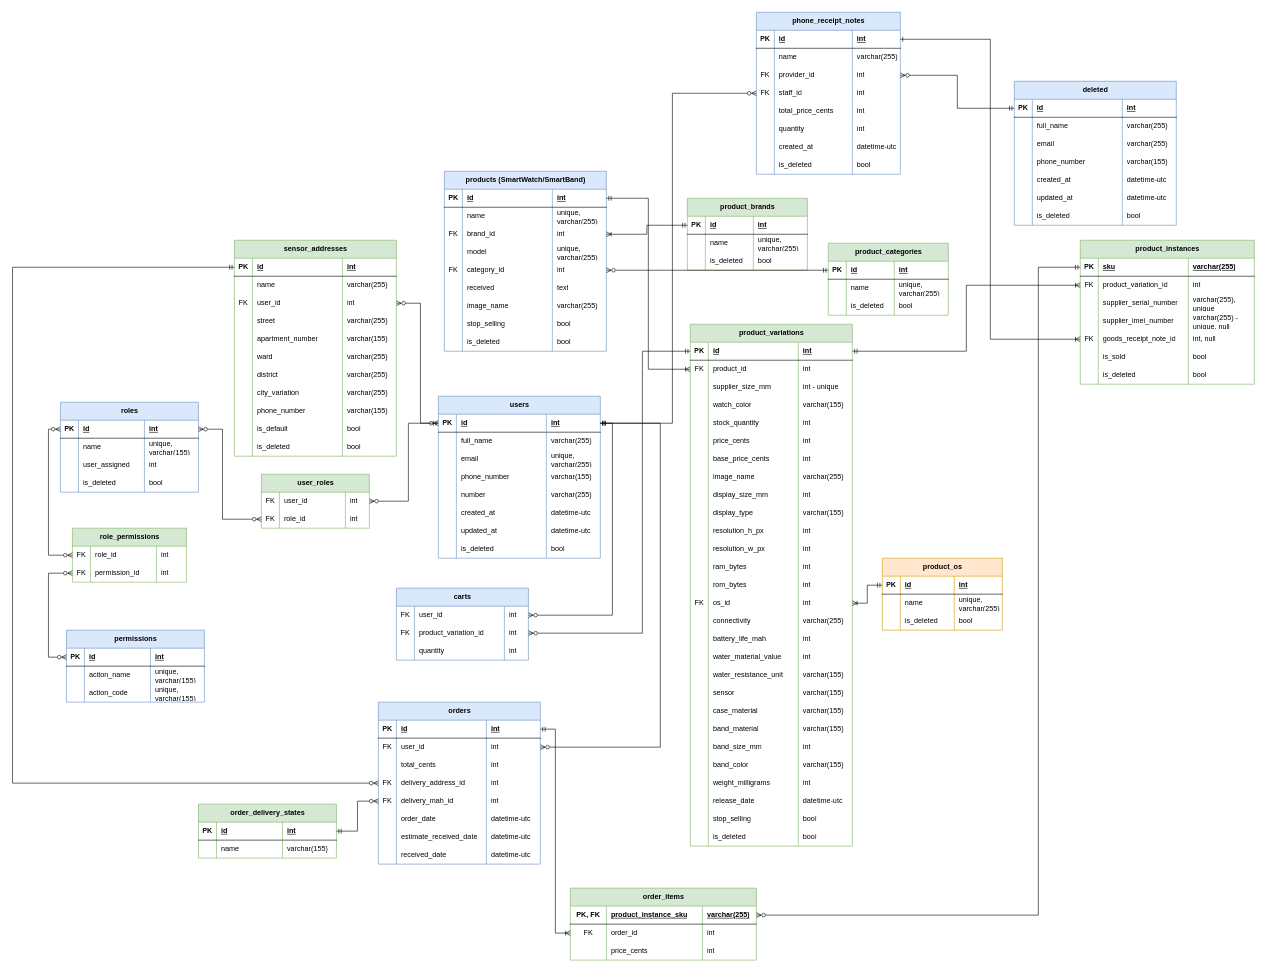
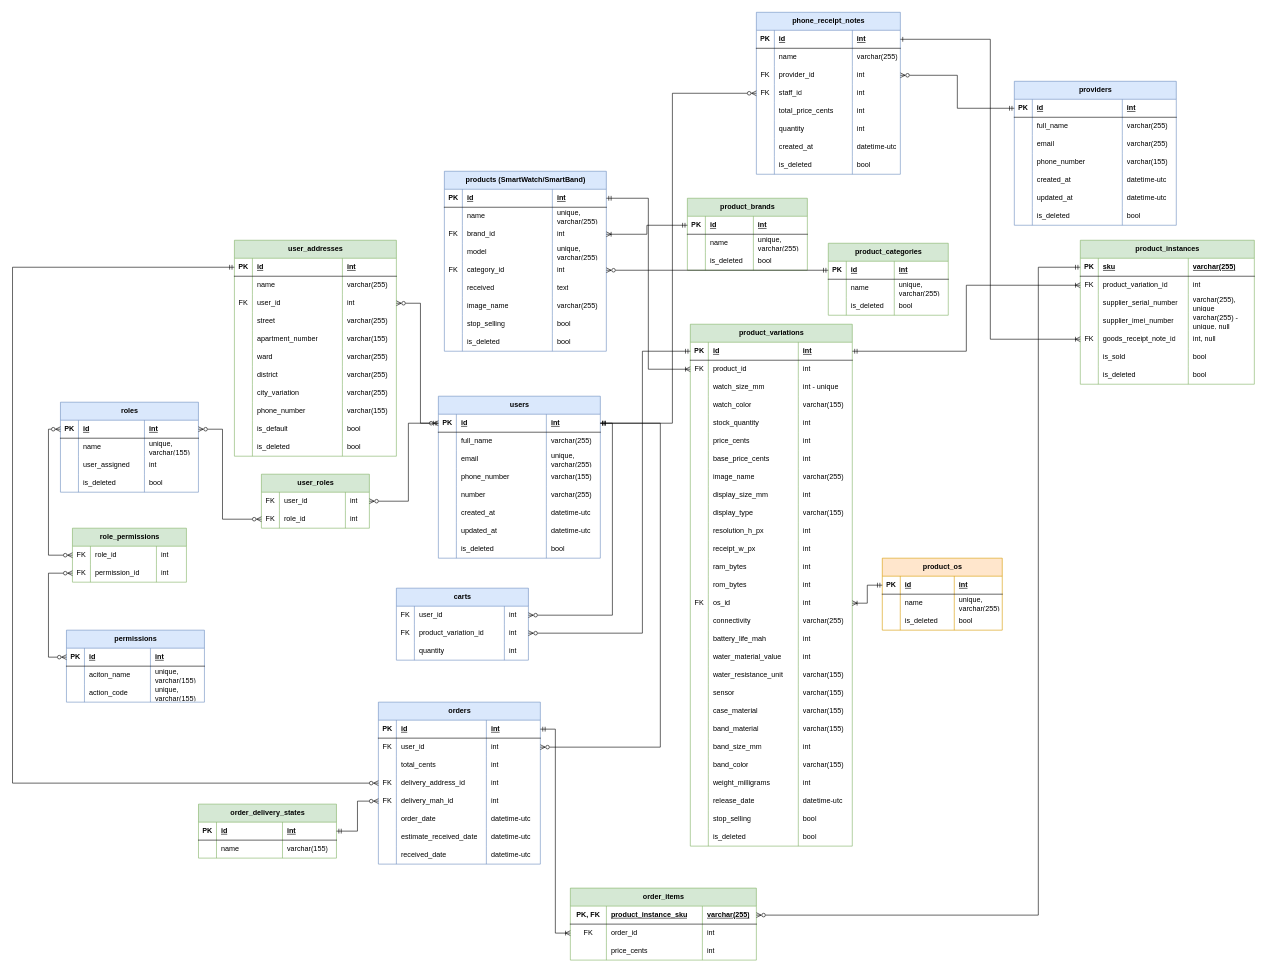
node "deleted": label "deleted" -> "providers"
node "sensor_addresses": label "sensor_addresses" -> "user_addresses"
node "supplier_size_mm": label "supplier_size_mm" -> "watch_size_mm"
node "resolution_w_px": label "resolution_w_px" -> "receipt_w_px"
